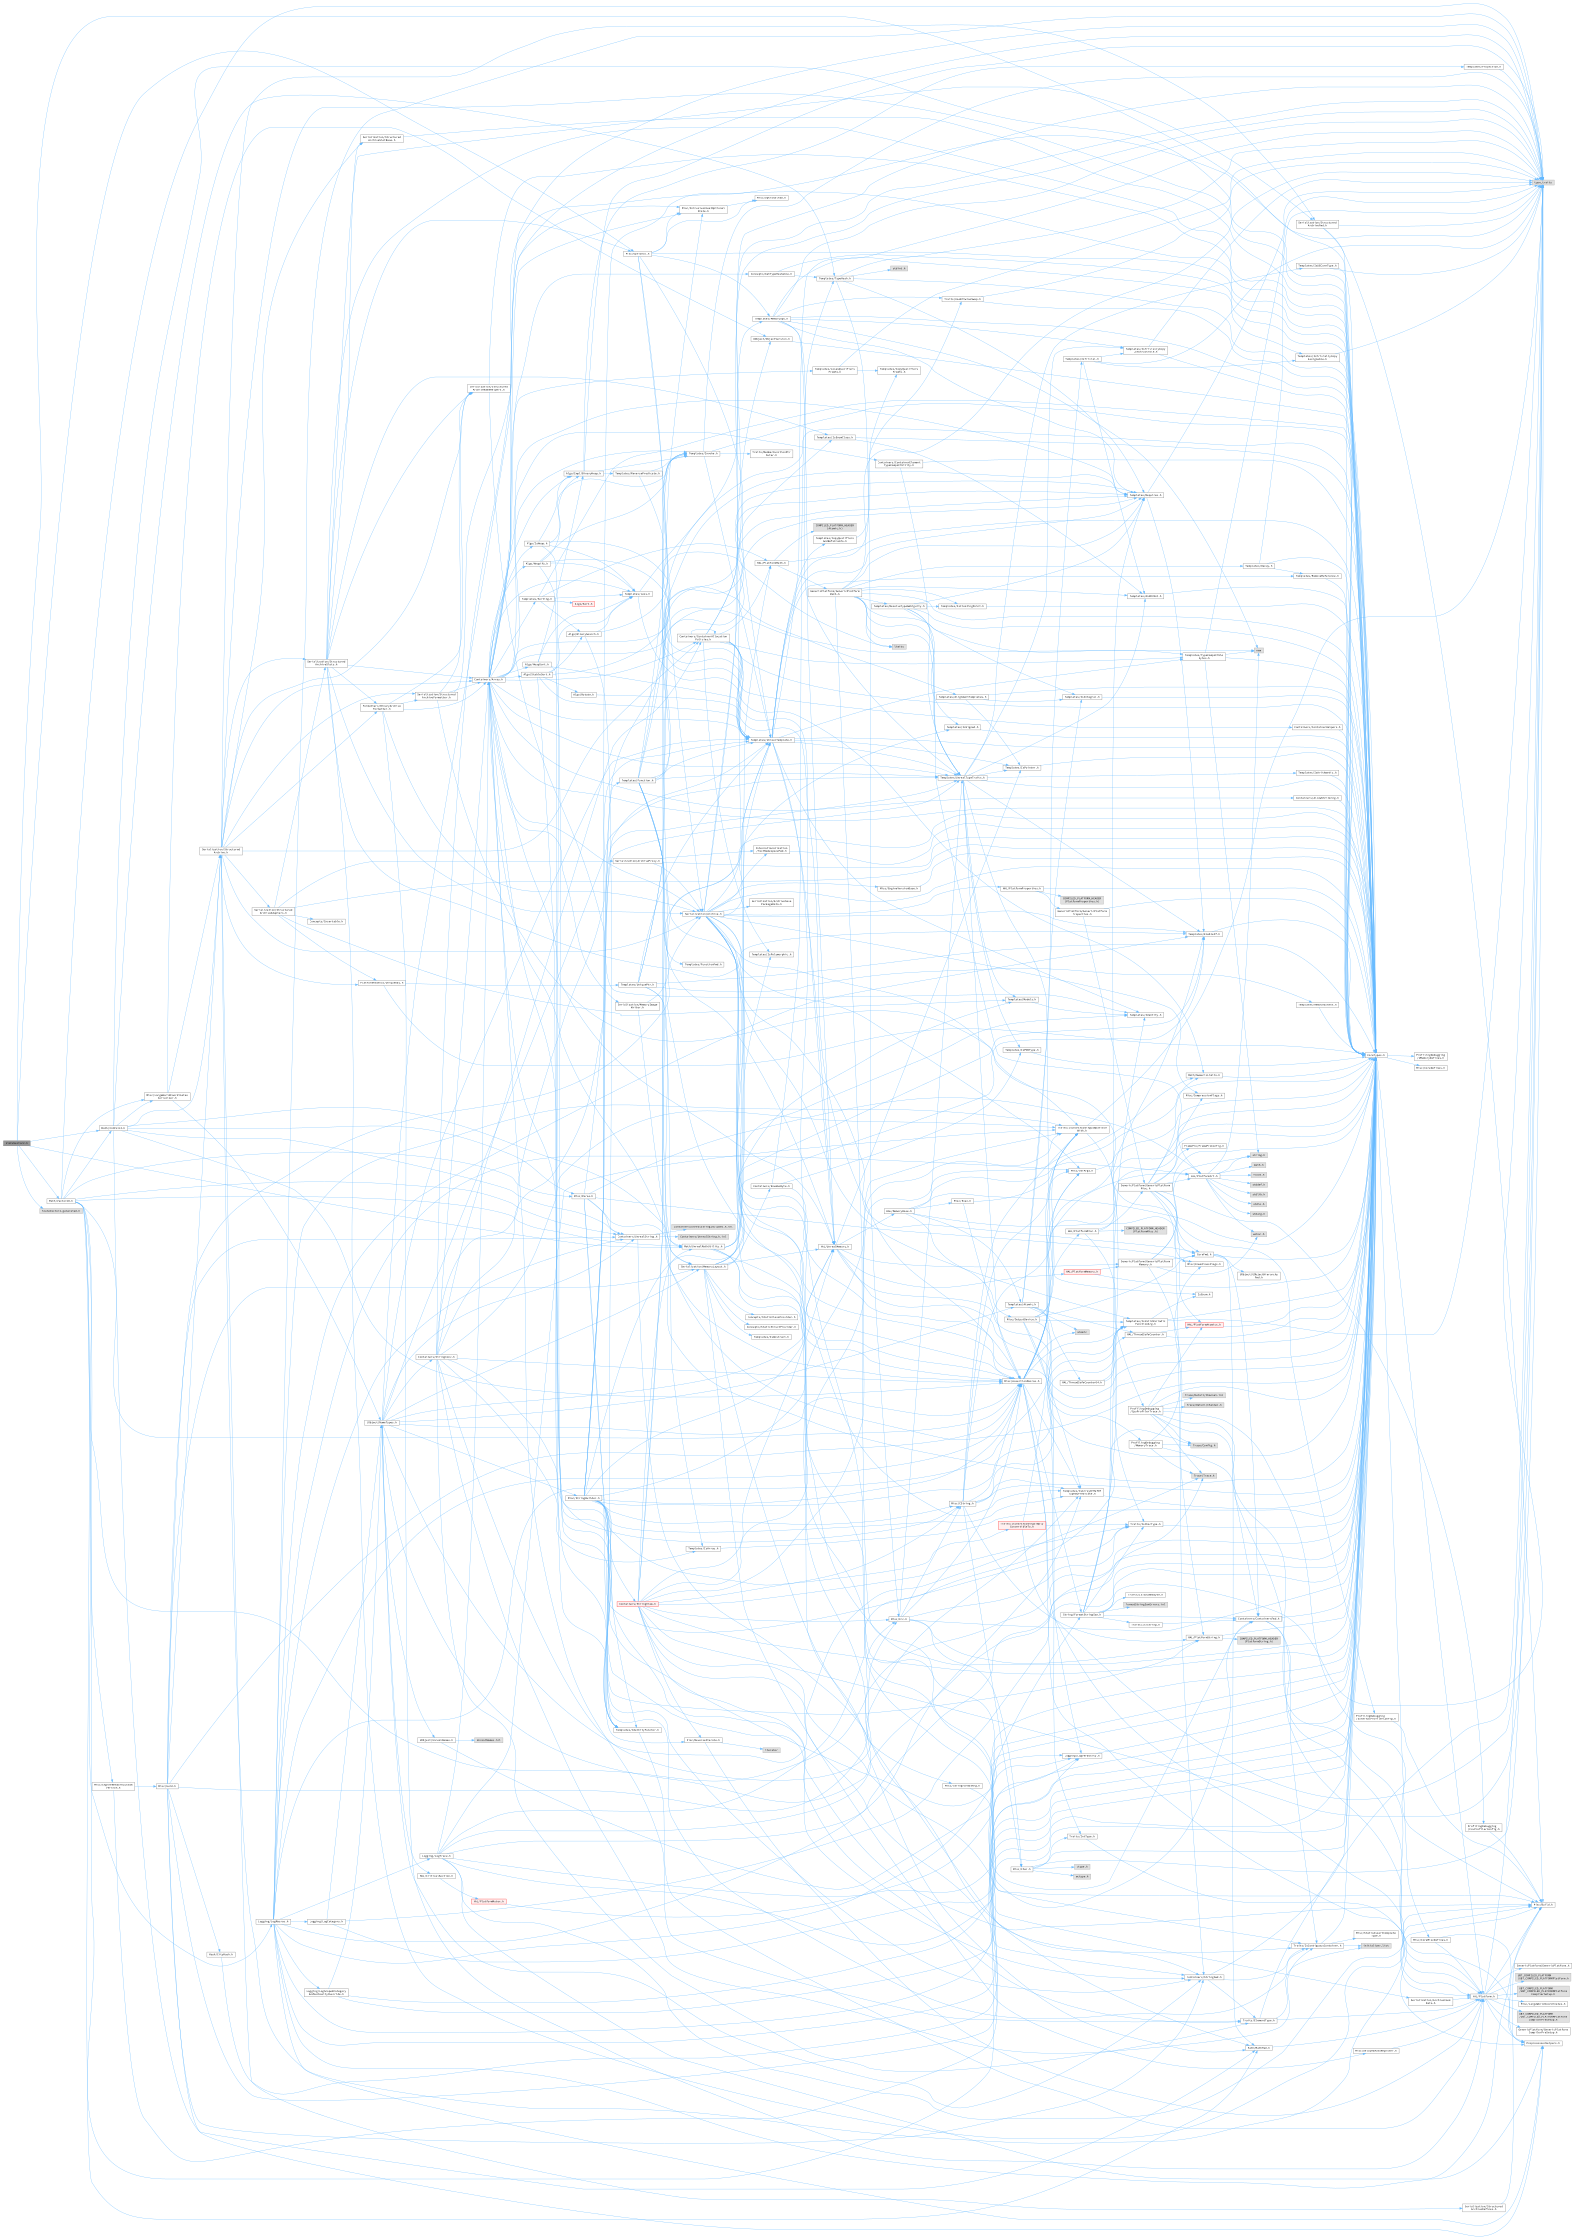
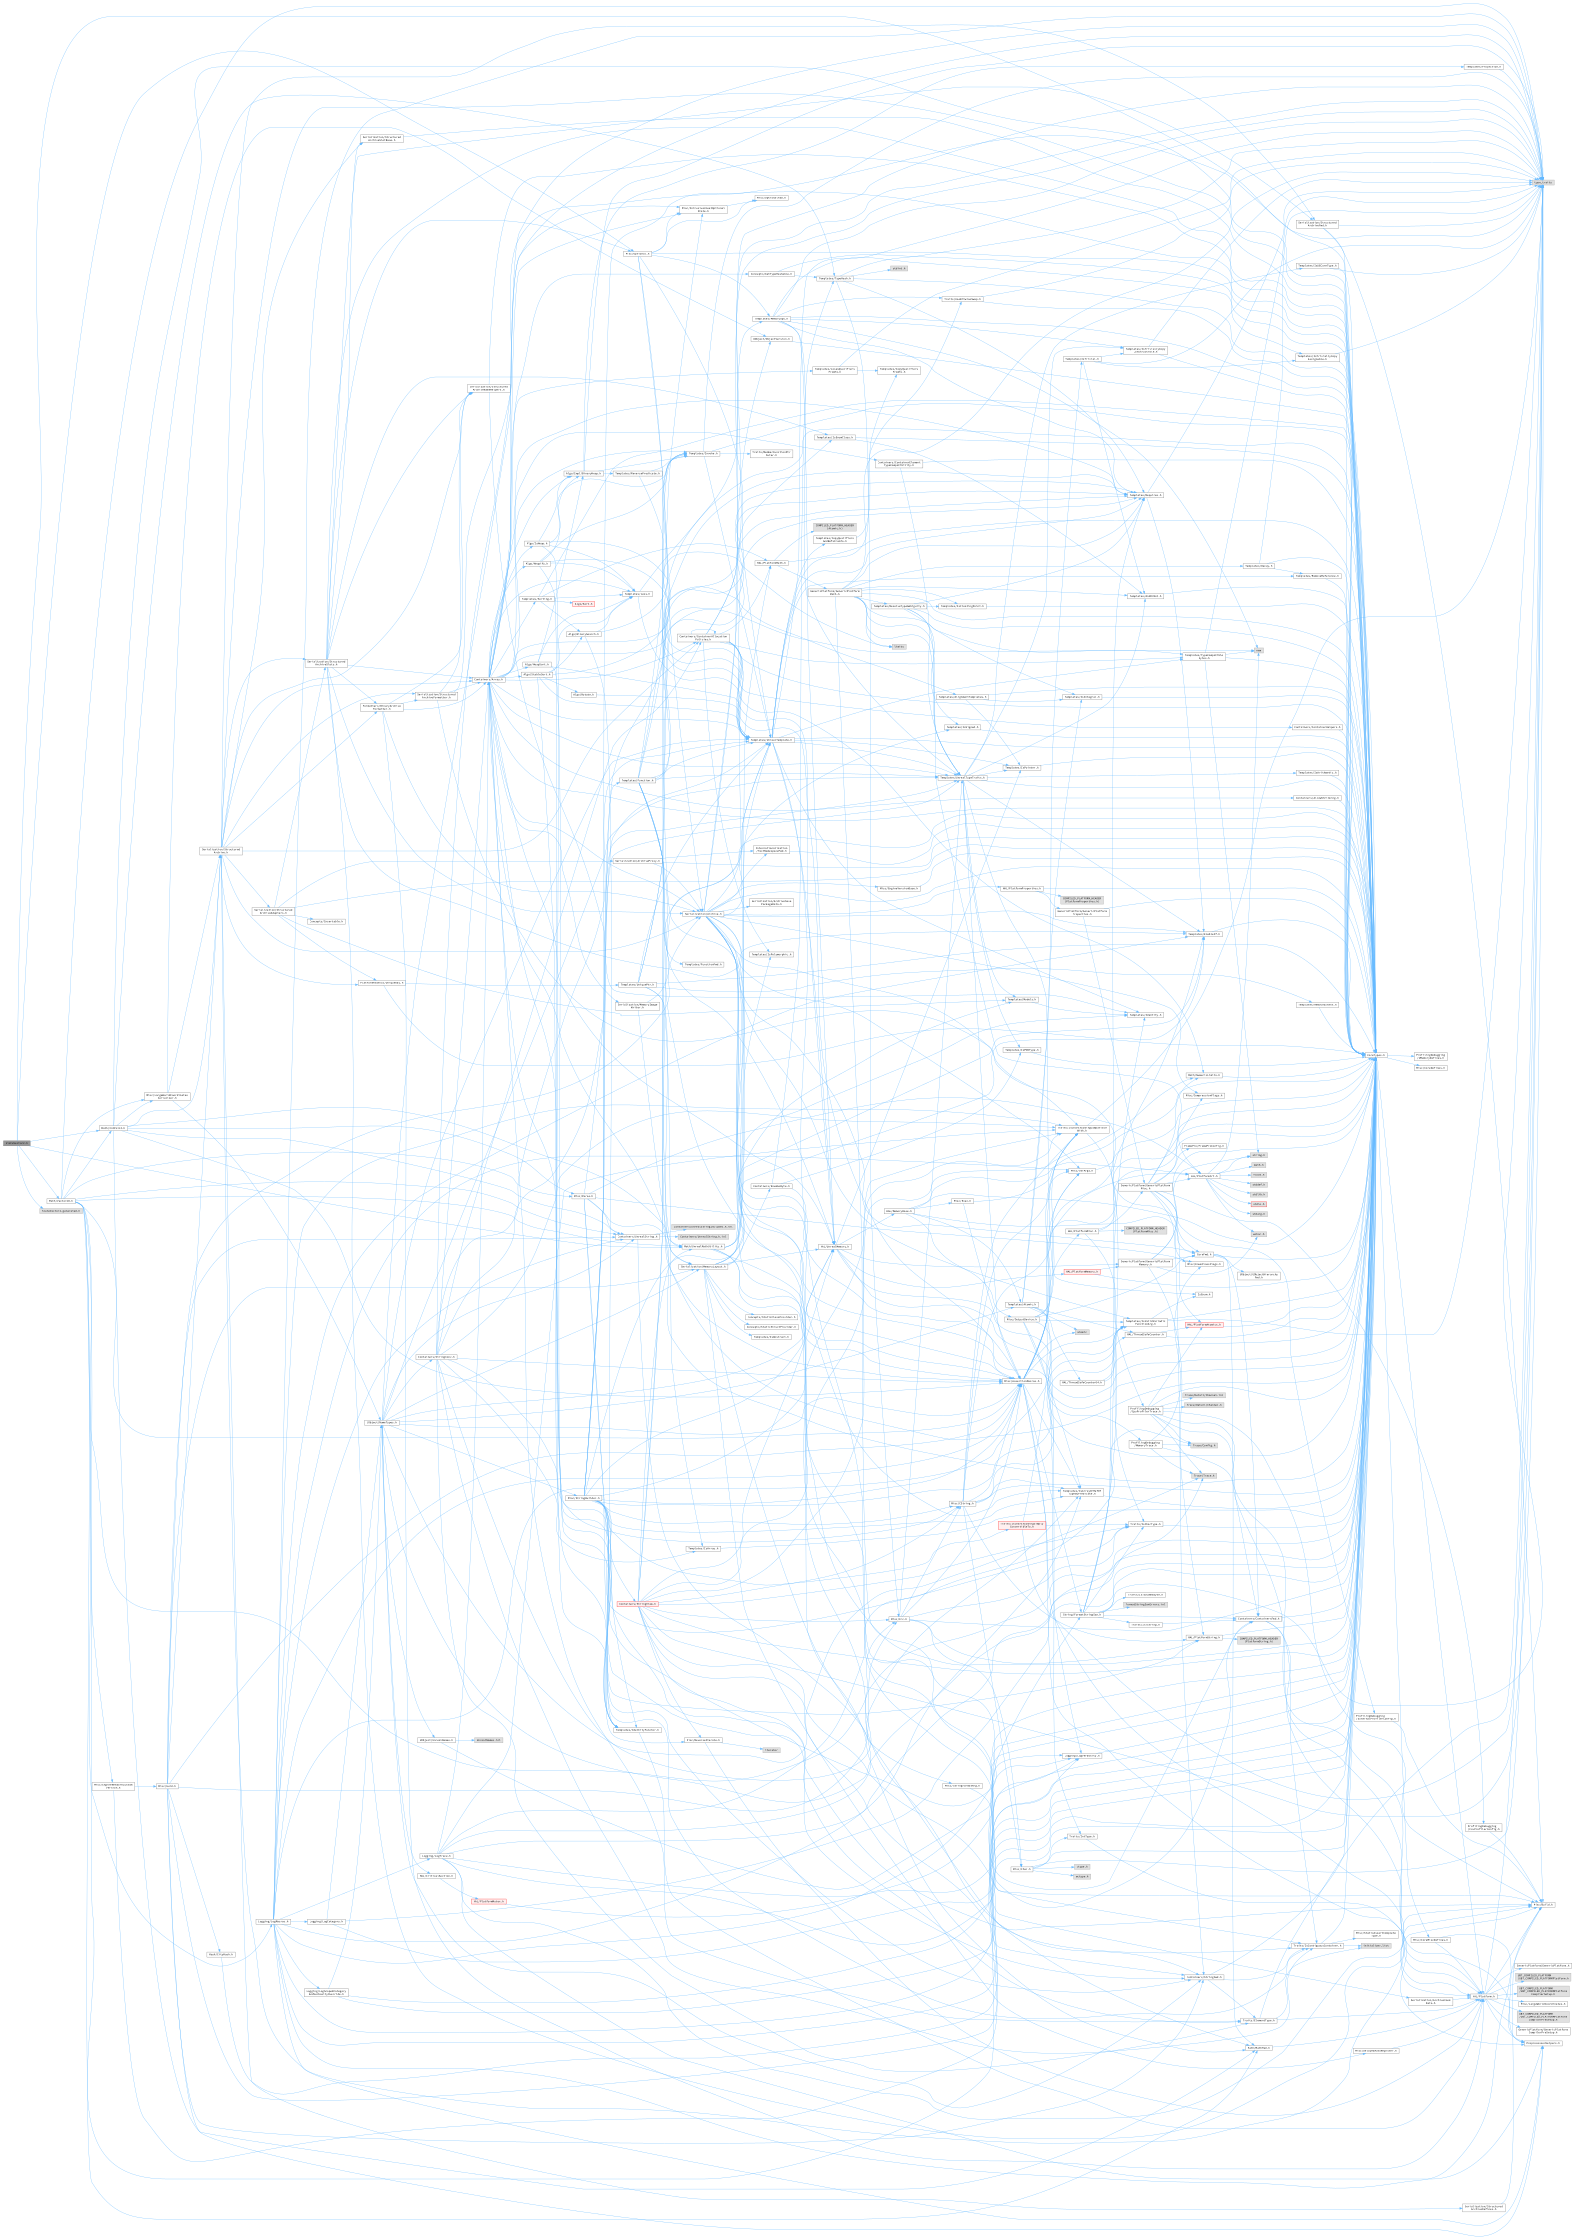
node "stdio.h": color grey60 -> red
